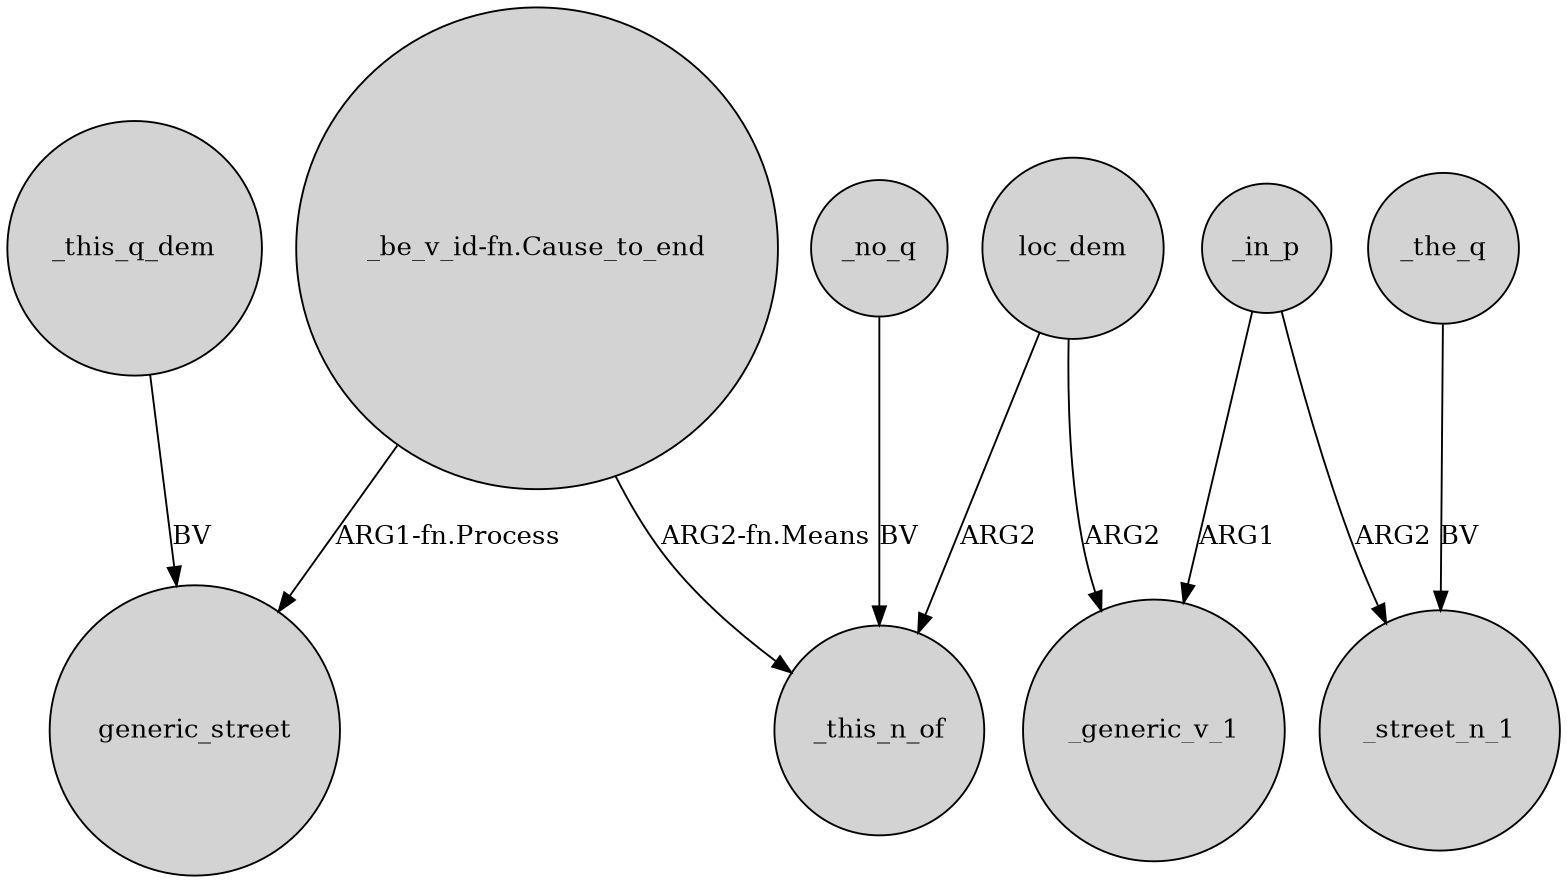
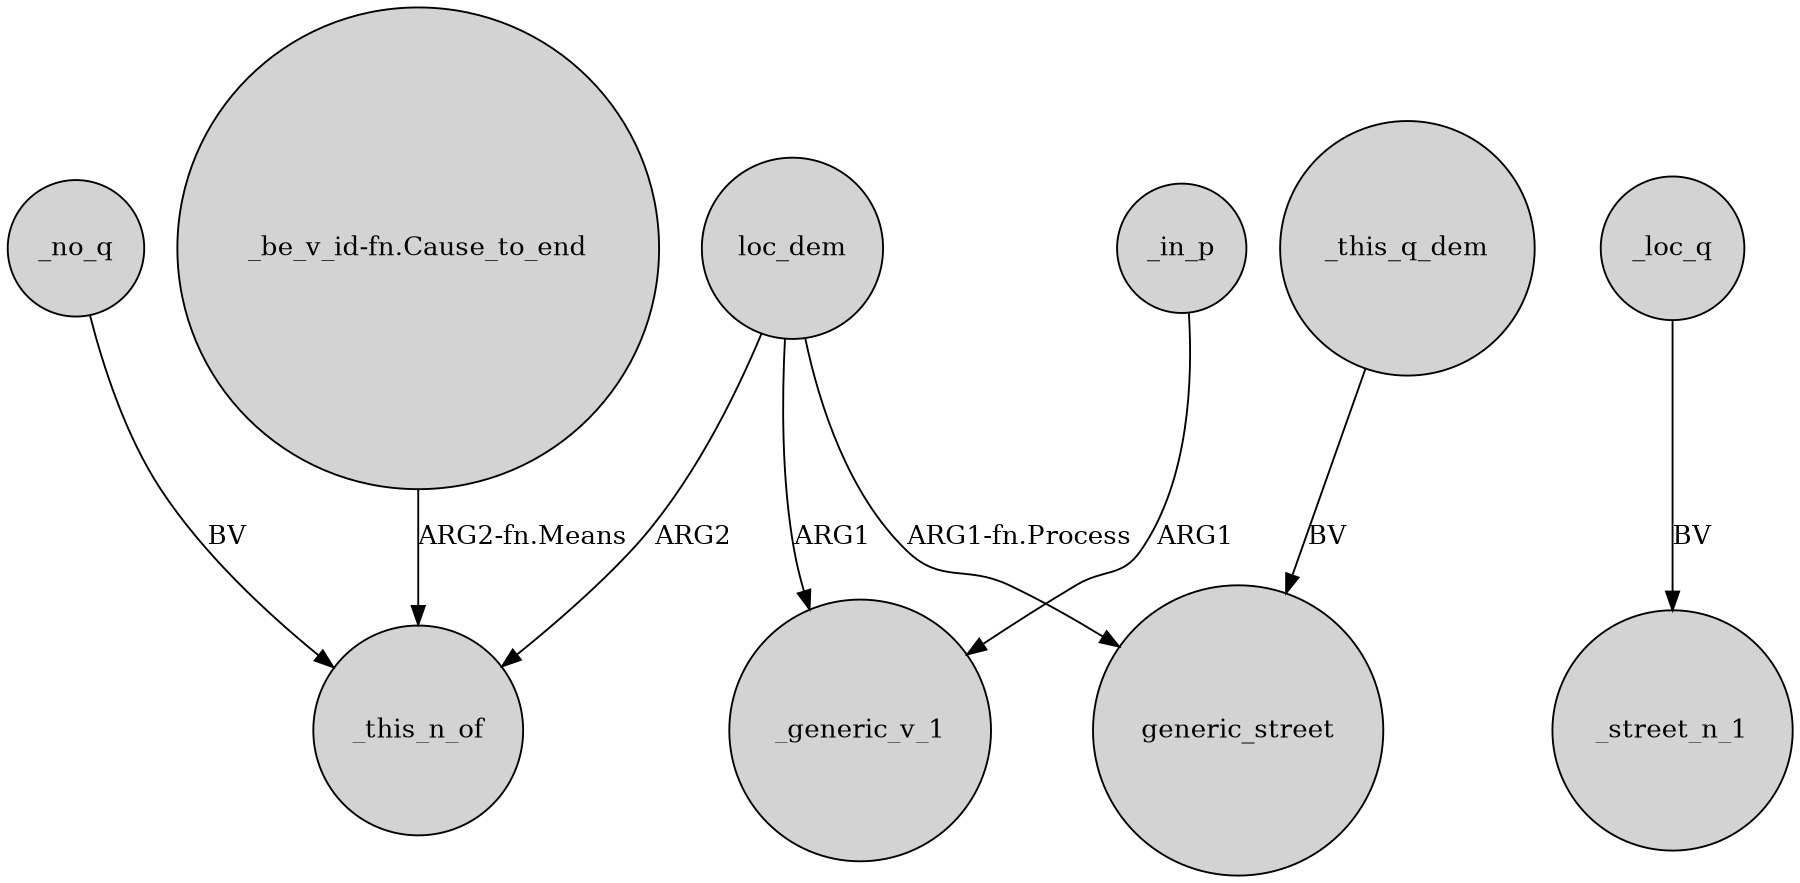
node "_the_q": label "_the_q" -> "_loc_q"
edge "_in_p" -> "_street_n_1": removed, label "ARG2"
edge "_be_v_id-fn.Cause_to_end" -> "generic_street": now "loc_dem" -> "generic_street"
edge "loc_dem" -> "_generic_v_1": label "ARG2" -> "ARG1"
